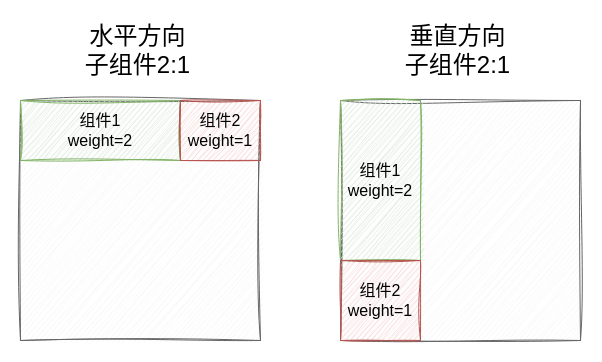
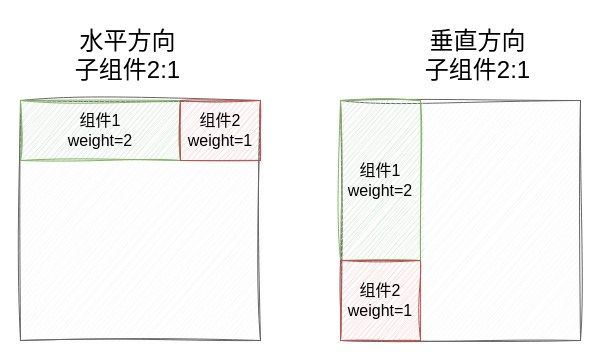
node "水平方向 子组件2:1": moved (138, 51) -> (128, 56)
node "垂直方向 子组件2:1": moved (458, 51) -> (478, 56)
